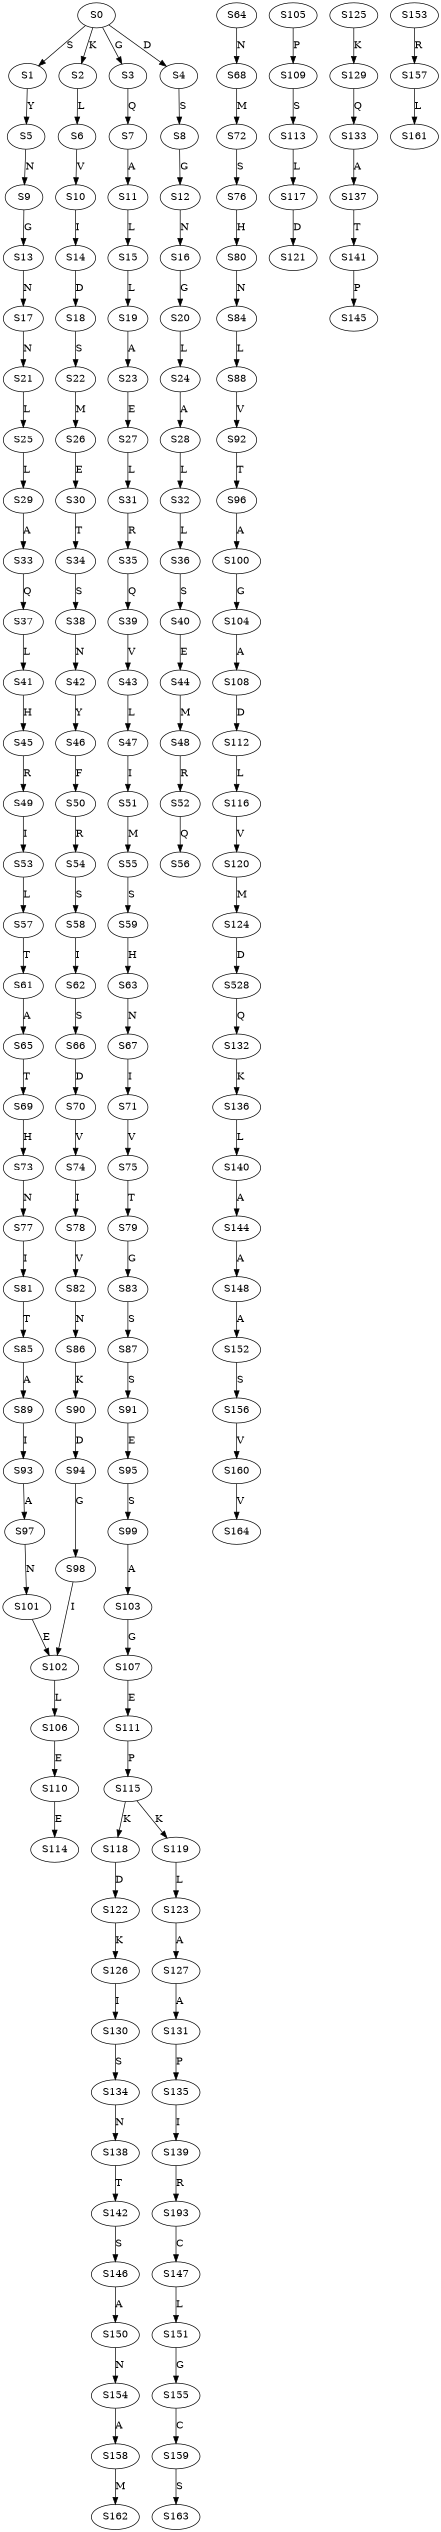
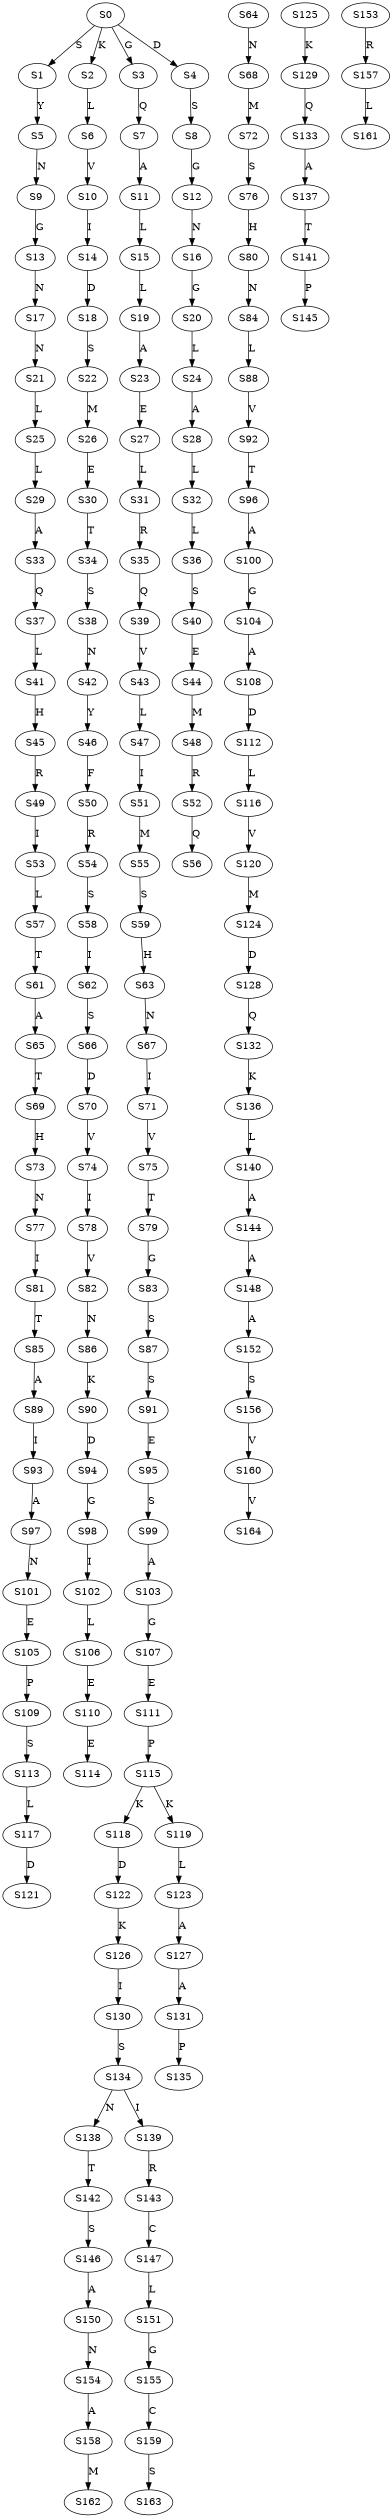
node "S528": label "S528" -> "S128"
edge "S101" -> "S102": now "S101" -> "S105"
edge "S135" -> "S139": now "S134" -> "S139"
node "S193": label "S193" -> "S143"
